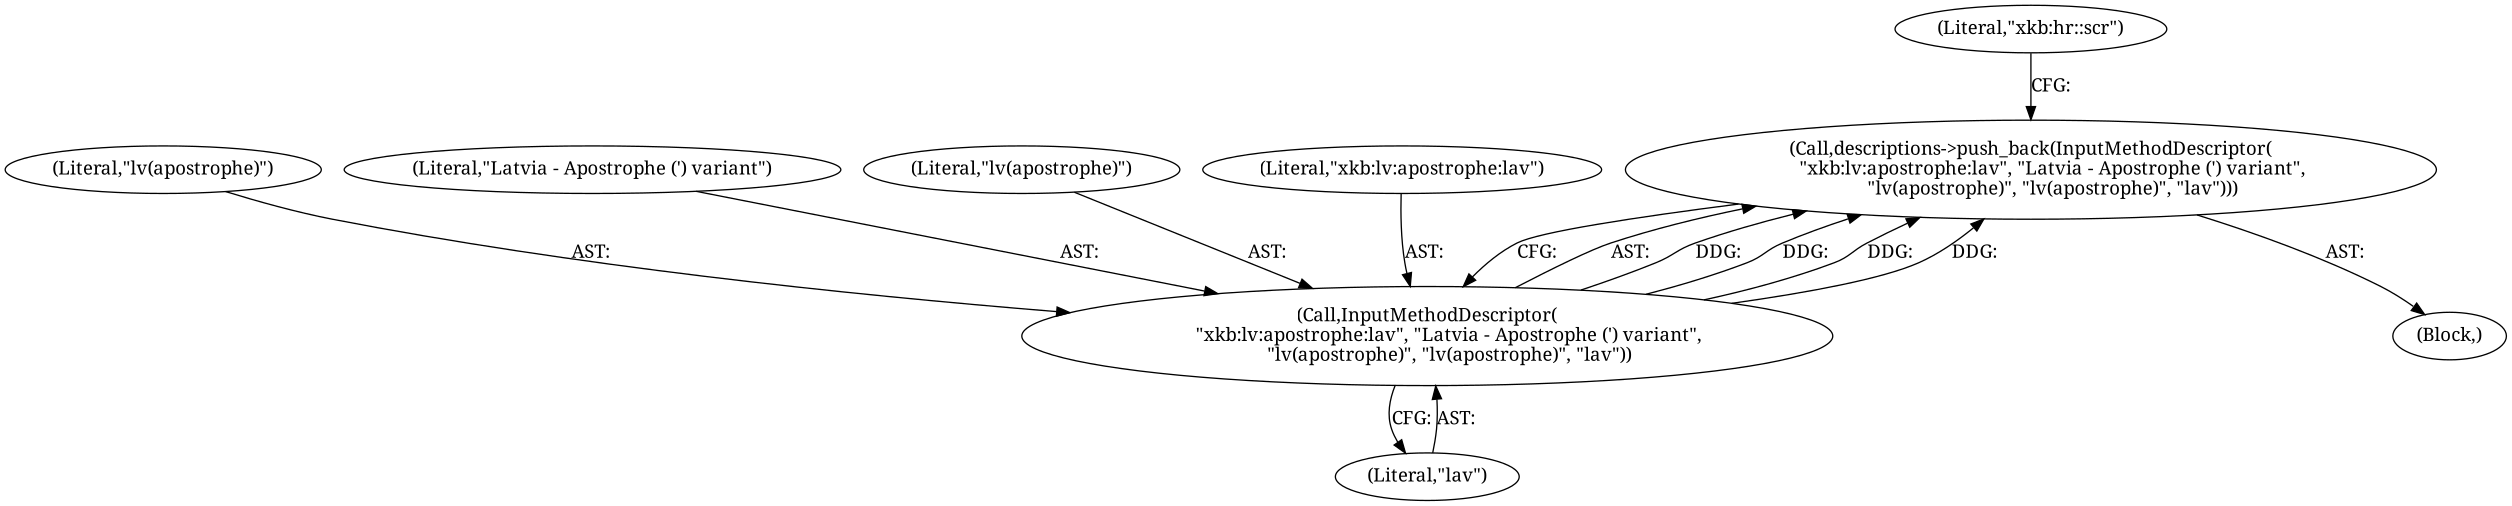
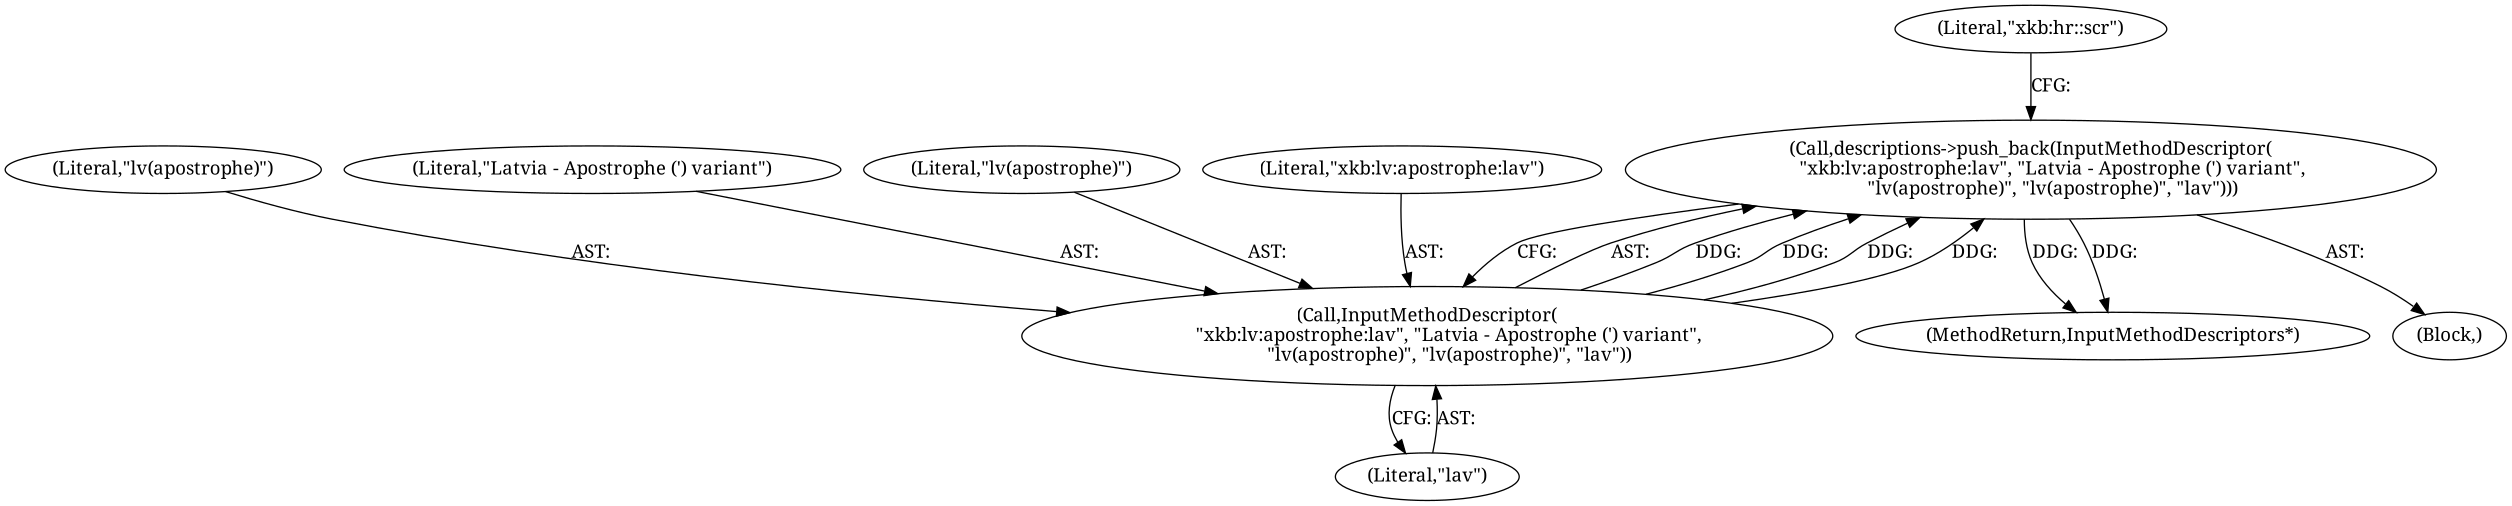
node "(MethodReturn,InputMethodDescriptors*)": added
